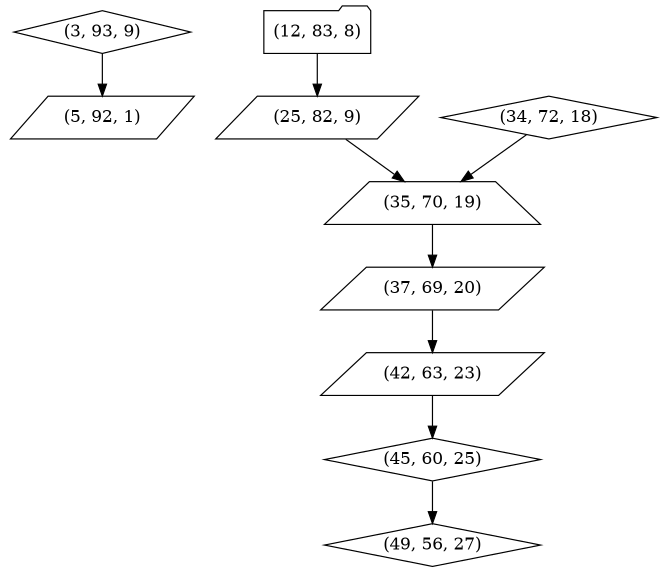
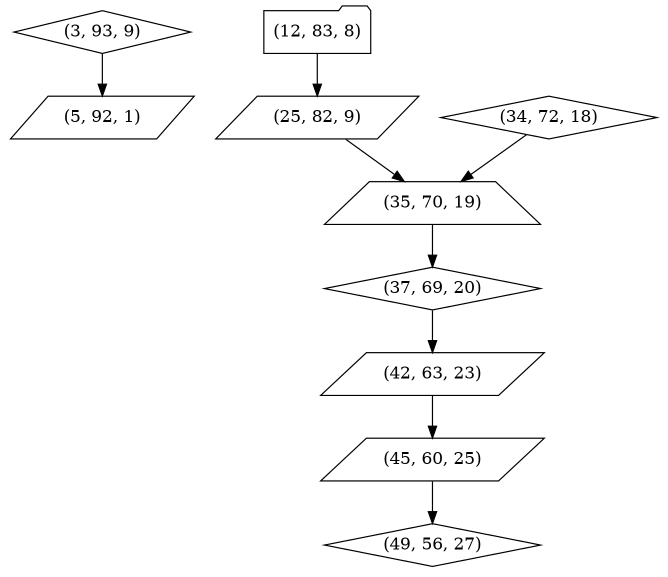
node "(37, 69, 20)": shape parallelogram -> diamond
node "(45, 60, 25)": shape diamond -> parallelogram
